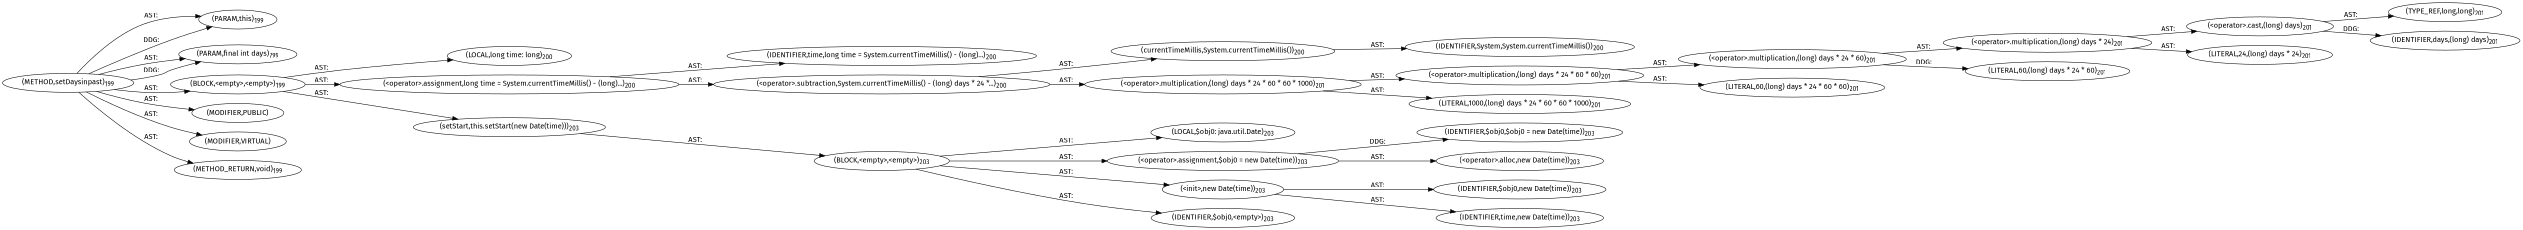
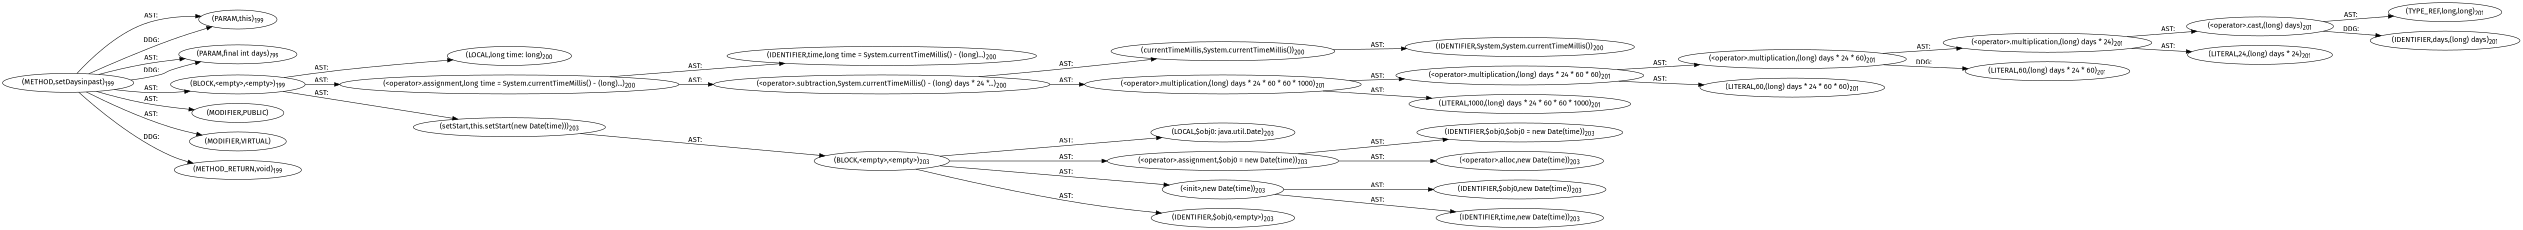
edge "(METHOD,setDaysinpast)" -> "(METHOD_RETURN,void)": label "AST: " -> "DDG: "
edge "(<operator>.assignment,$obj0 = new Date(time))" -> "(IDENTIFIER,$obj0,$obj0 = new Date(time))": label "DDG: " -> "AST: "
